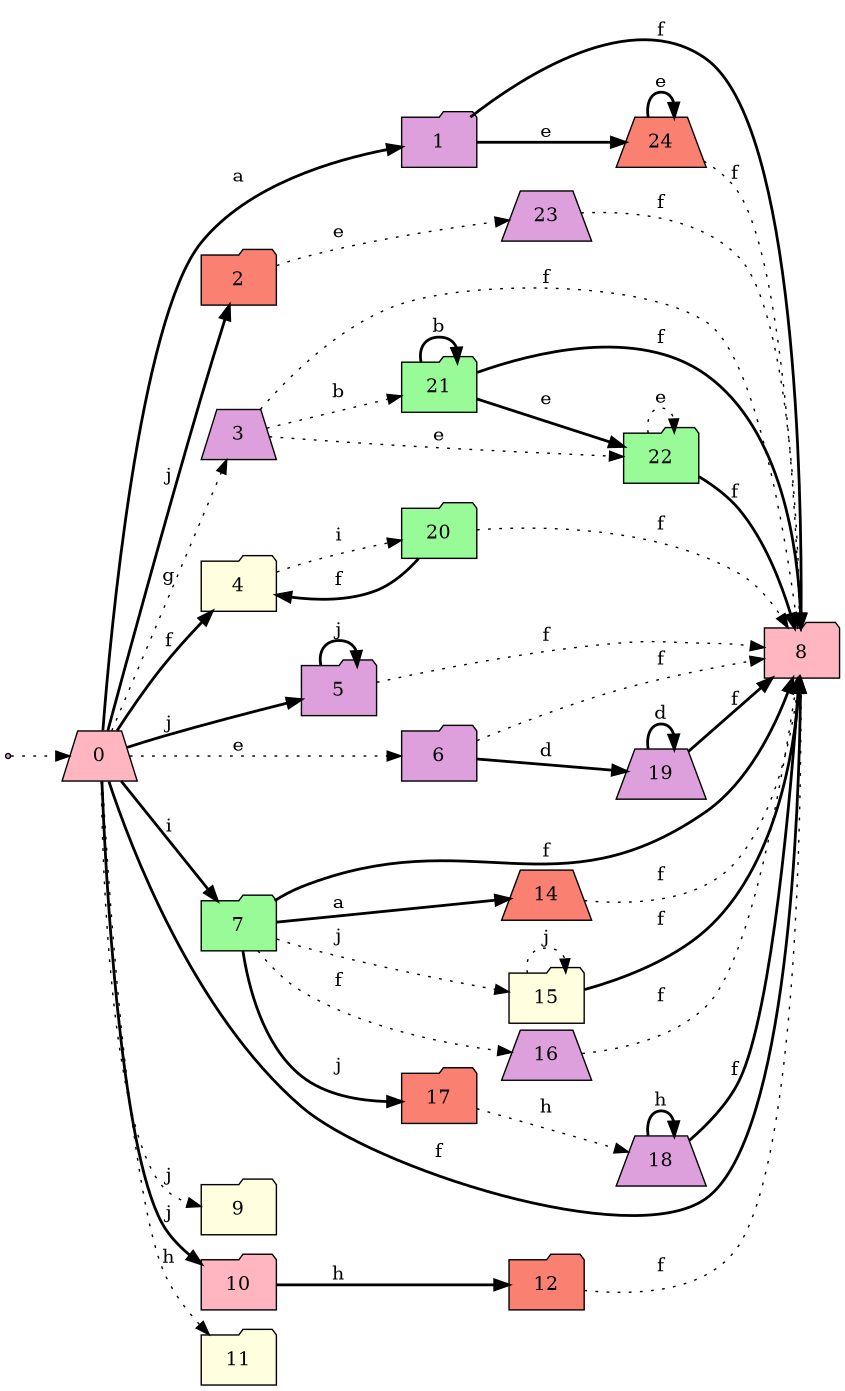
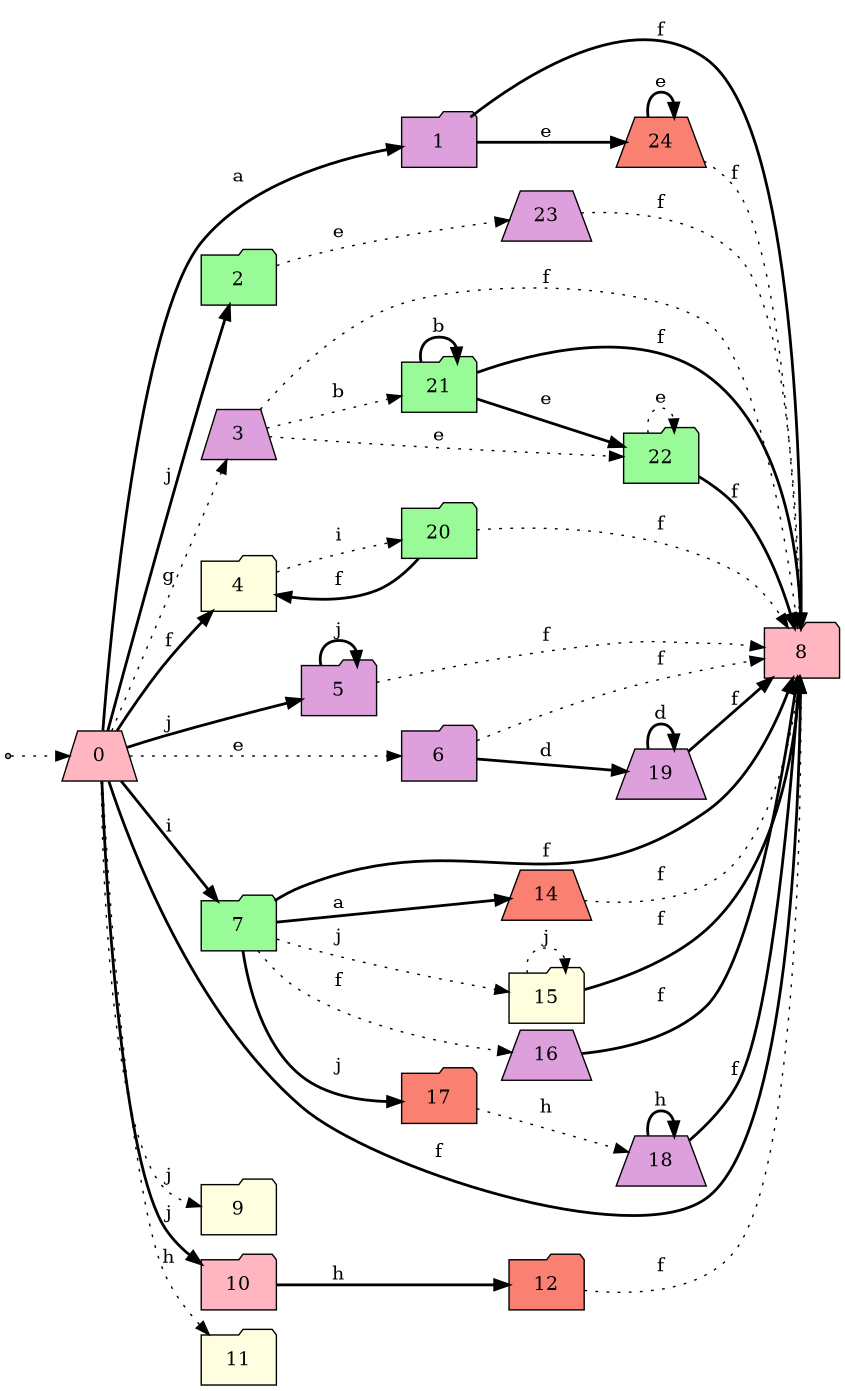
node "2": fillcolor salmon -> palegreen
edge "16" -> "8": style dotted -> bold
